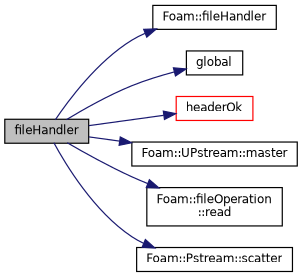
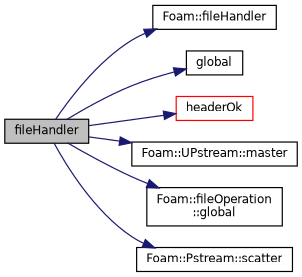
node "Foam::fileOperation ::read": label "Foam::fileOperation ::read" -> "Foam::fileOperation ::global"
